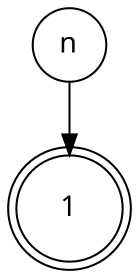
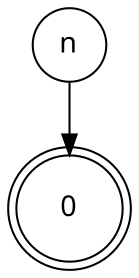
node "1": label "1" -> "0"
